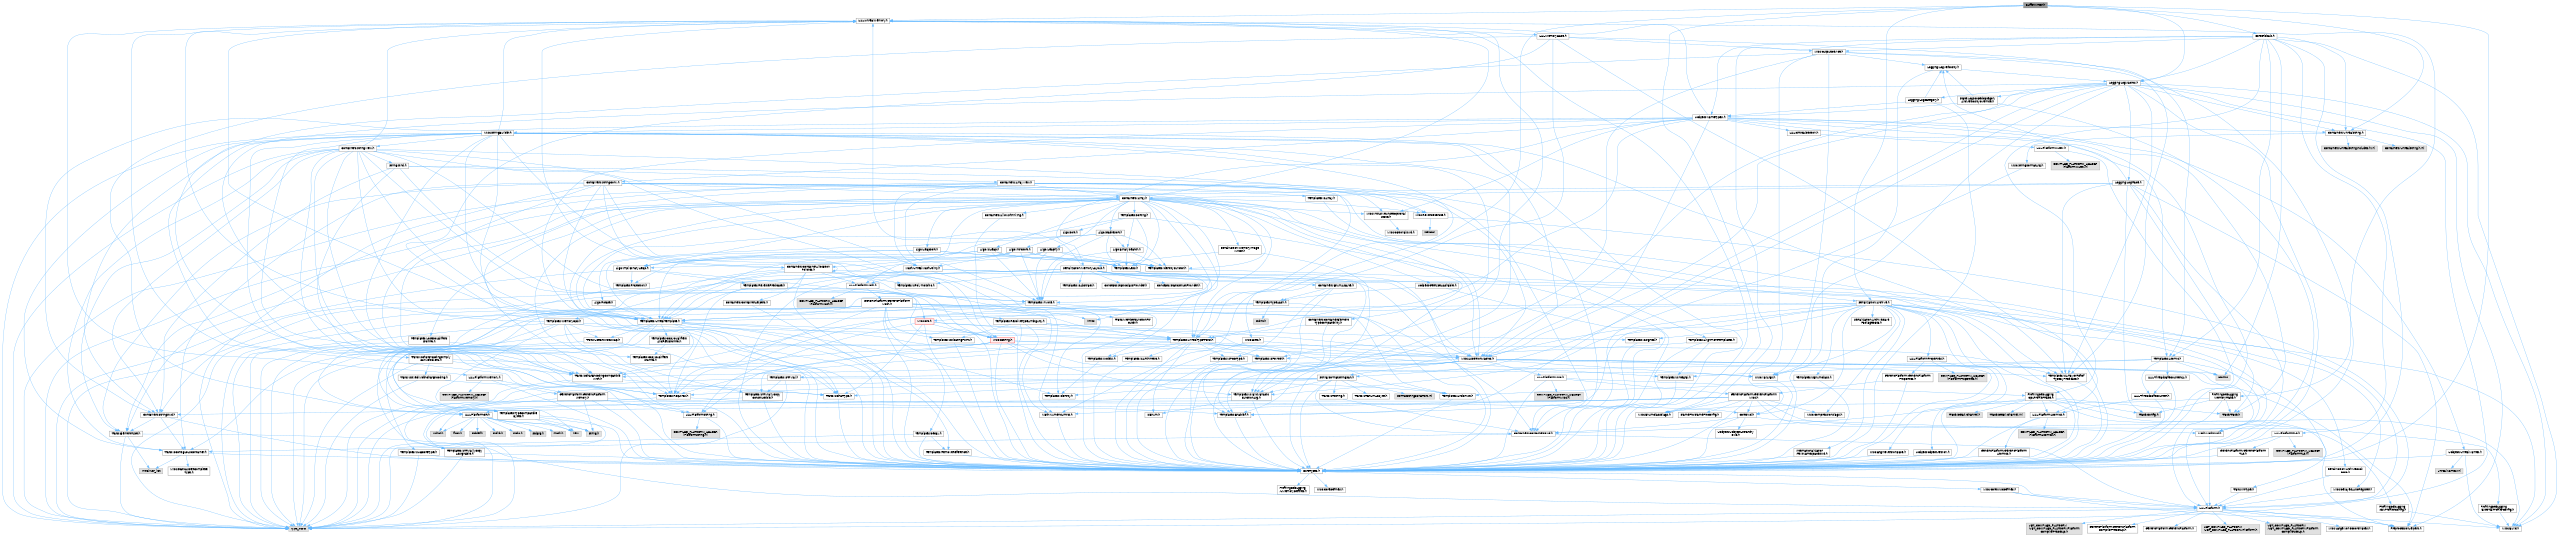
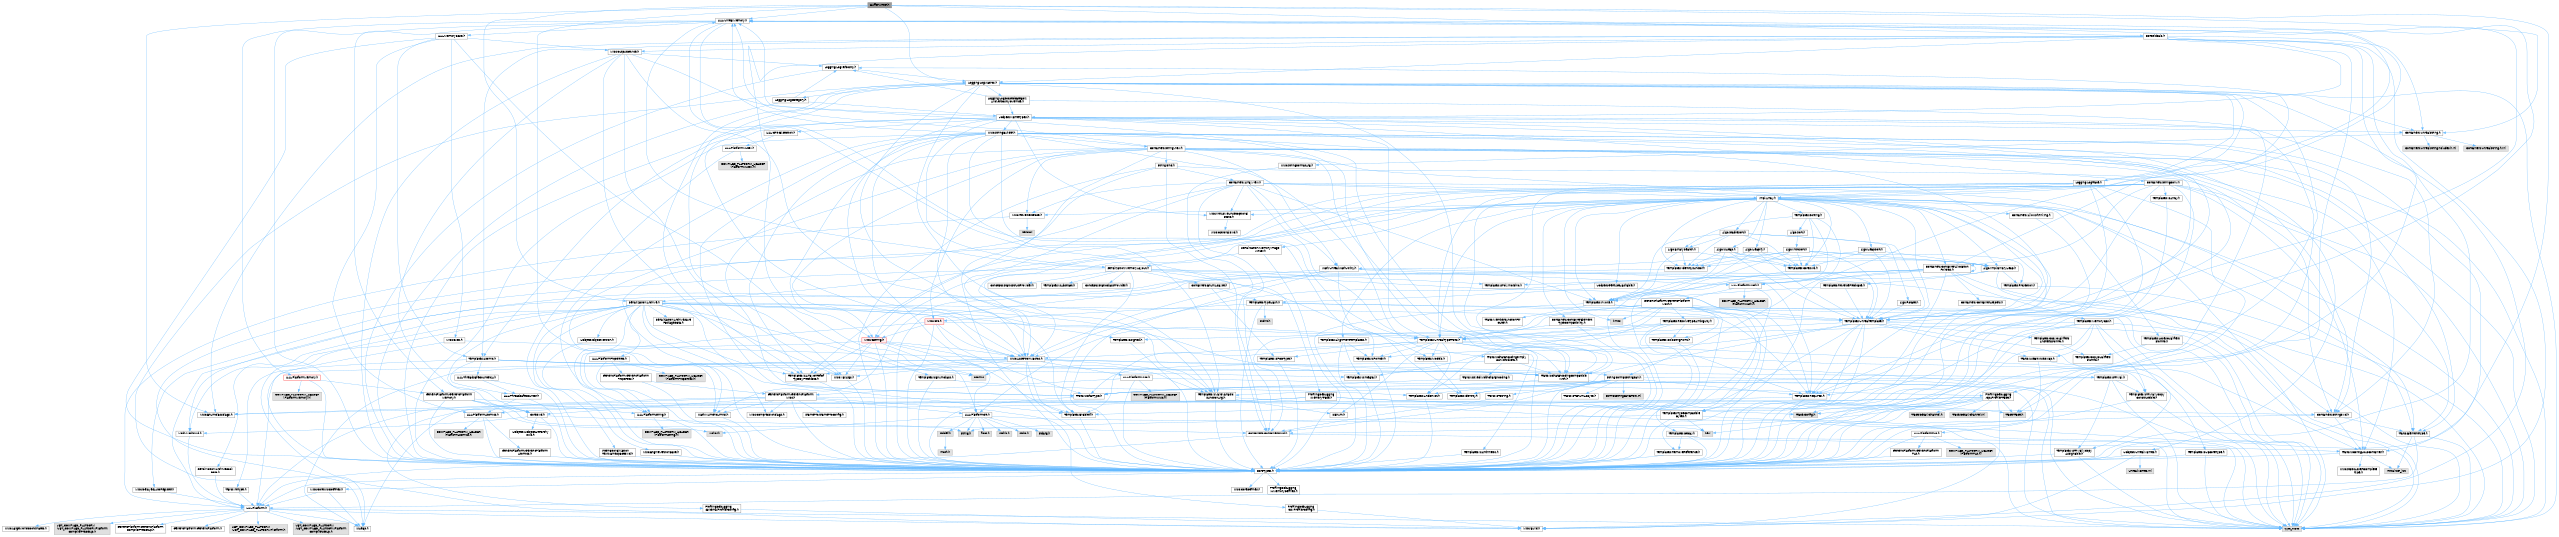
node "State/LogScopedCategory AndVerbosityOverride.h": label "State/LogScopedCategory AndVerbosityOverride.h" -> "Logging/LogScopedCategory AndVerbosityOverride.h"
node "Containers/Array.h": label "Containers/Array.h" -> "Impl/Array.h"
edge "Algo/IntroSort.h" -> "Algo/Impl/BinaryHeap.h": added
node "Templates/Less.h": label "Templates/Less.h" -> "Templates/CoreFwd.h"
node "HAL/PlatformMemory.h": color grey40 -> red
edge "HAL/PlatformCrt.h" -> "math.h": now "stddef.h" -> "math.h"
node "PreprocessorHelpers.h": label "PreprocessorHelpers.h" -> "IsHeap.h"
